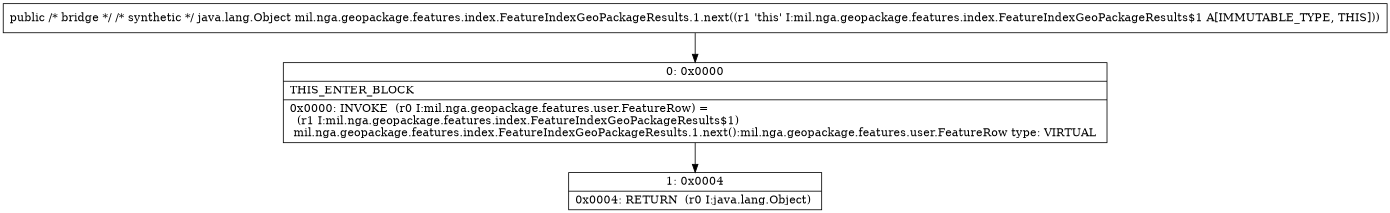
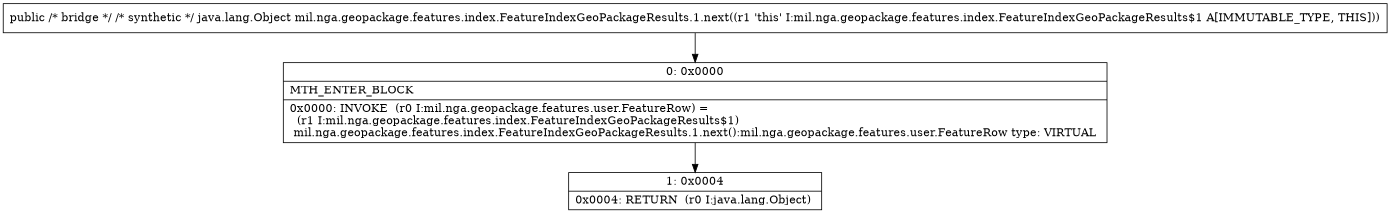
node "0: 0x0000": text "THIS_ENTER_BLOCK" -> "MTH_ENTER_BLOCK"
